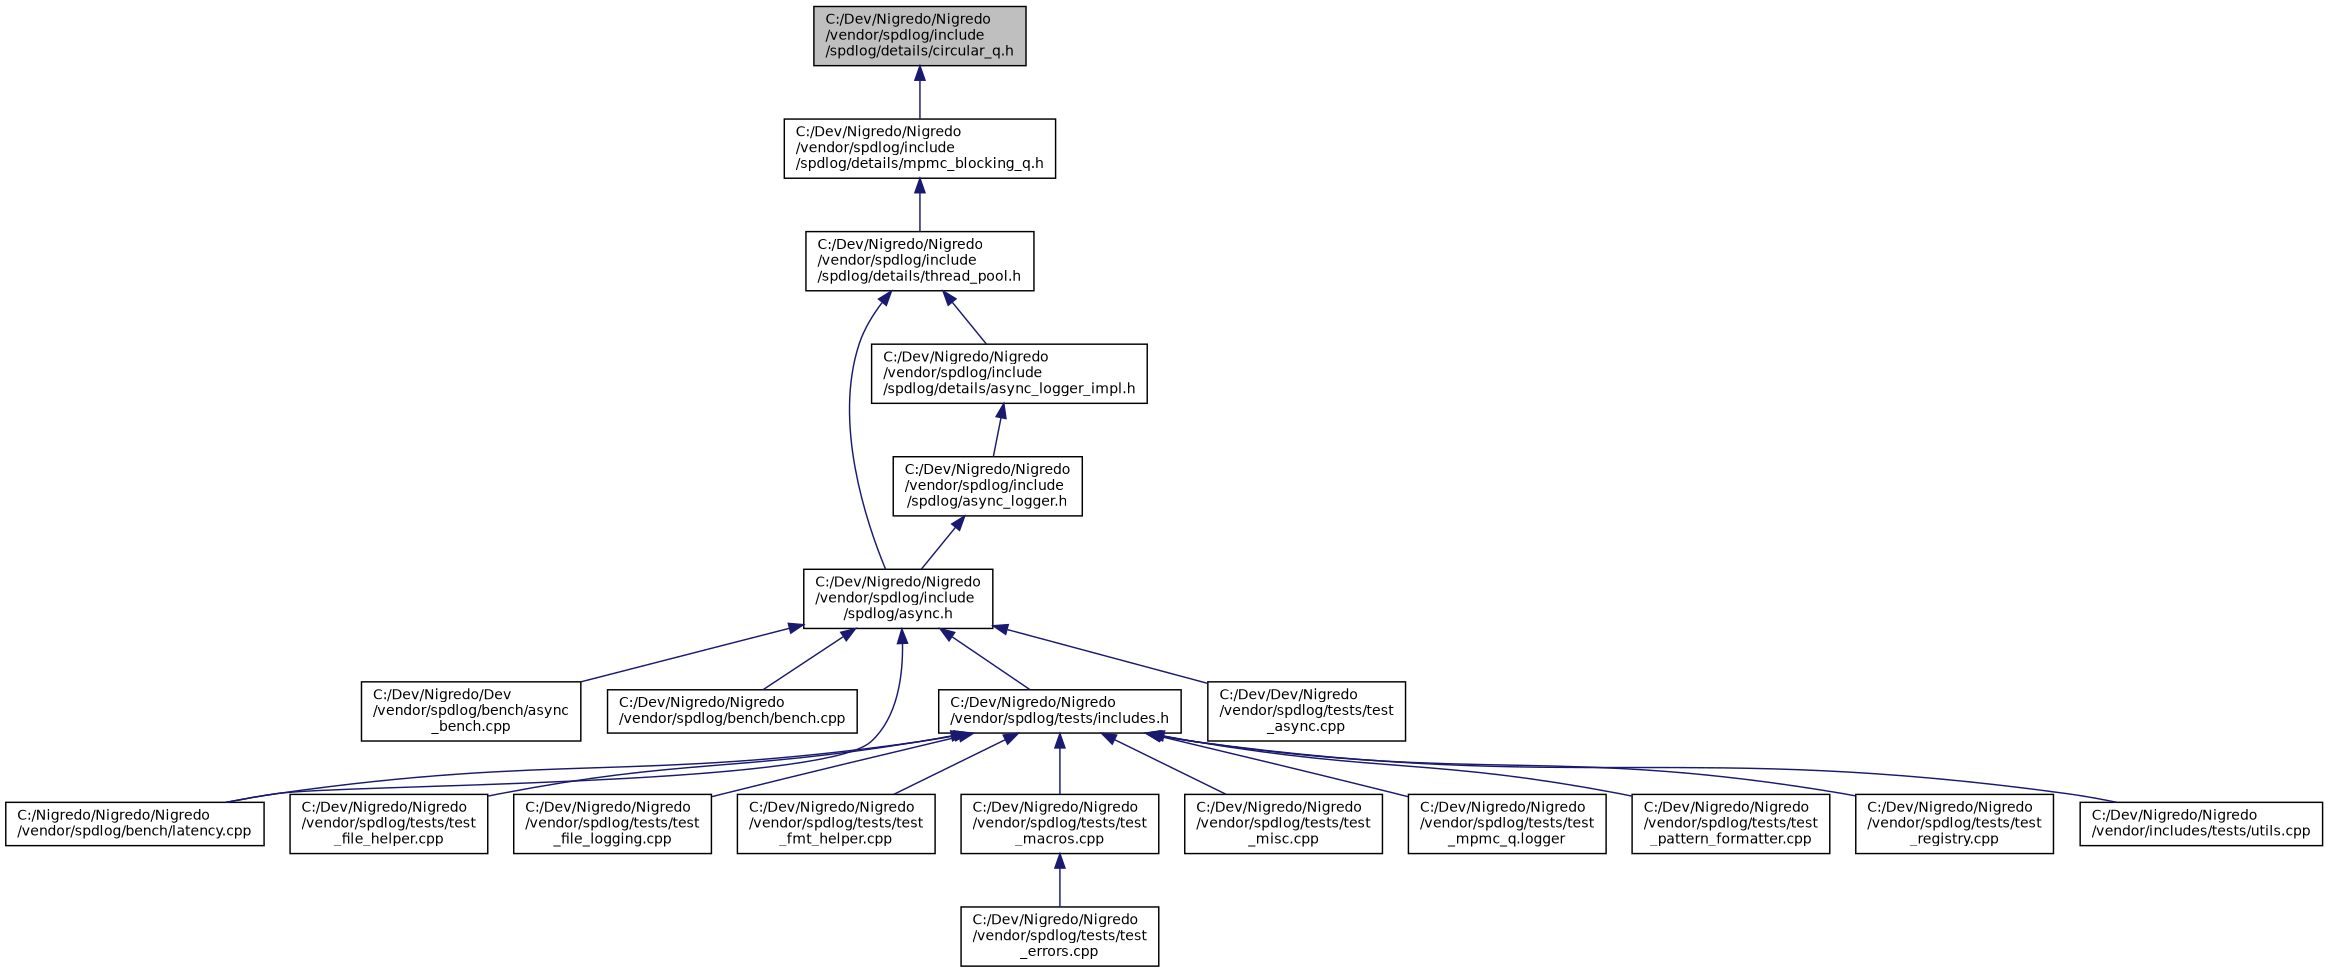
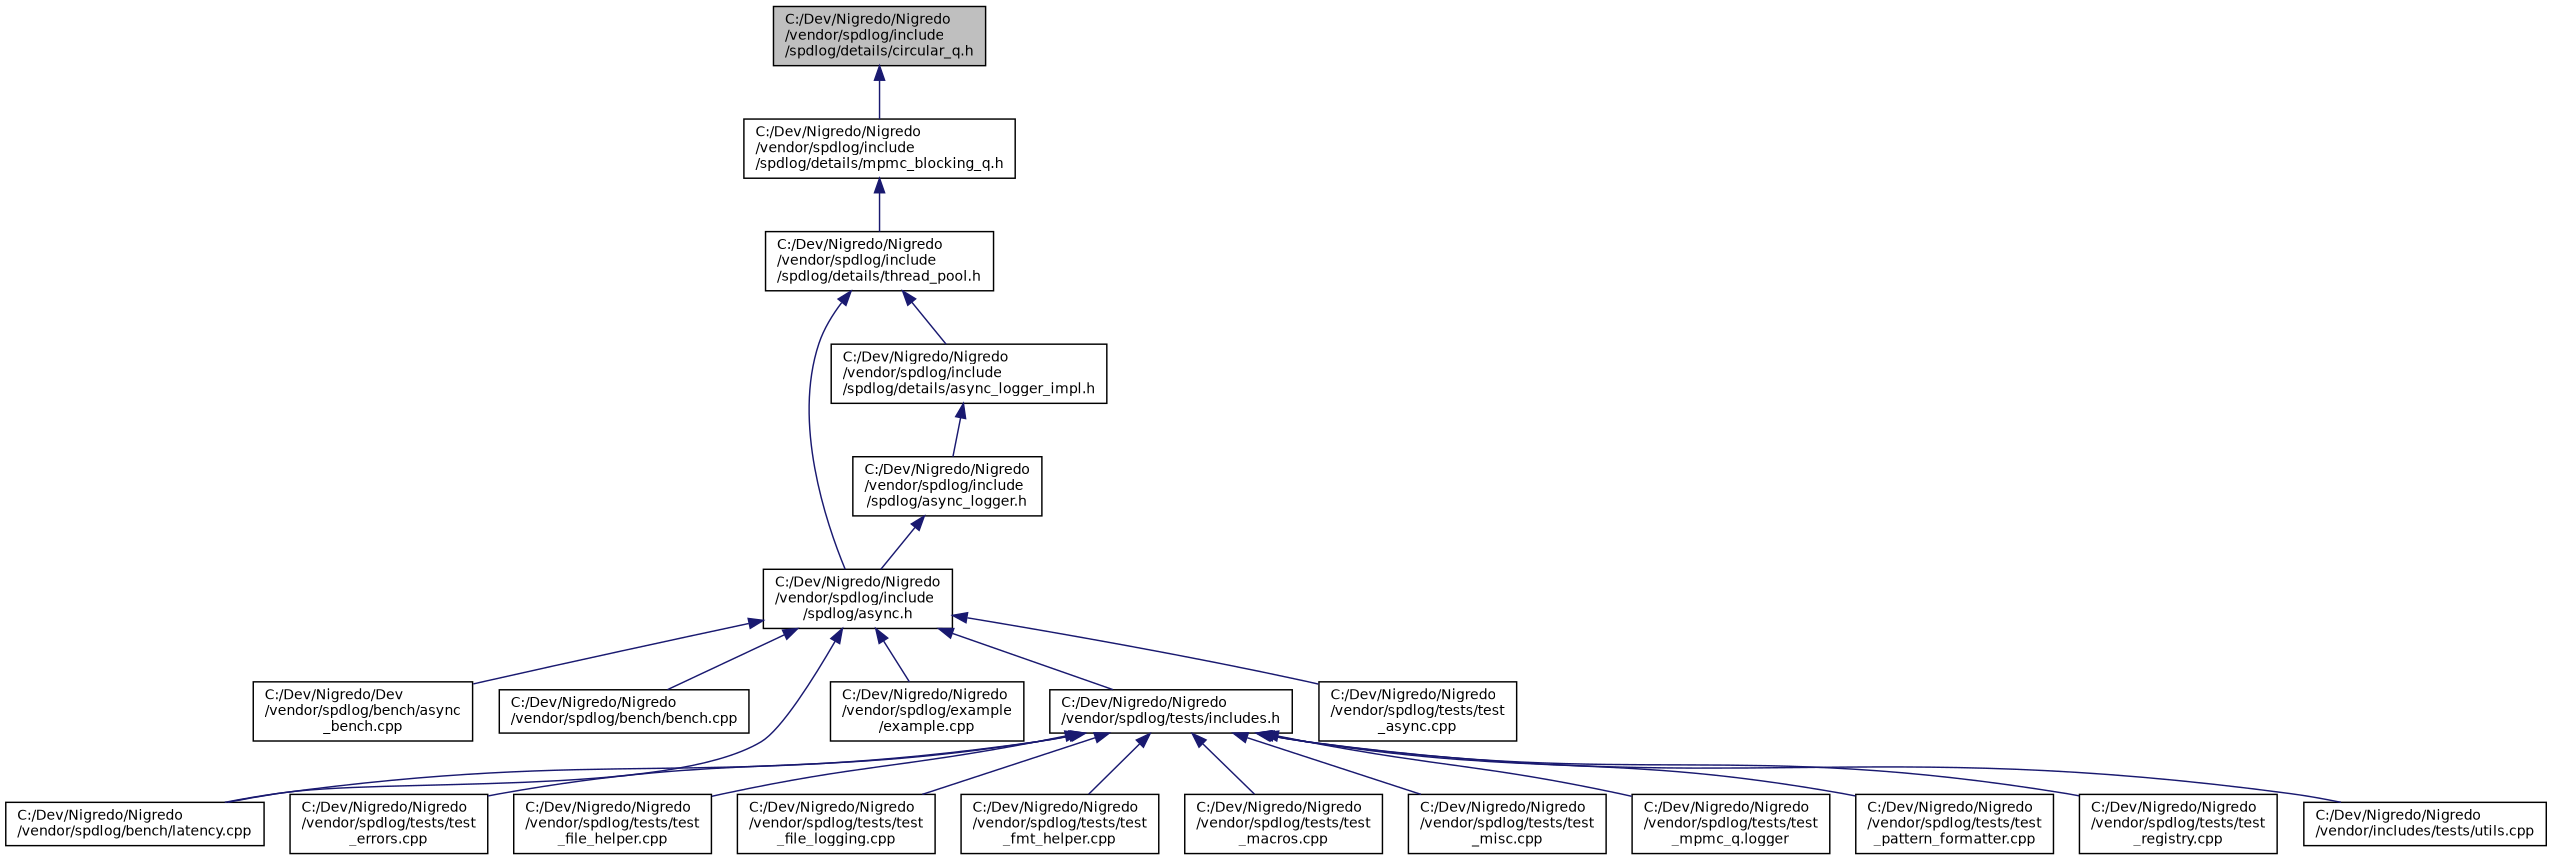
node "C:/Dev/Nigredo/Nigredo /vendor/spdlog/example /example.cpp": added
node "C:/Dev/Dev/Nigredo /vendor/spdlog/tests/test _async.cpp": label "C:/Dev/Dev/Nigredo /vendor/spdlog/tests/test _async.cpp" -> "C:/Dev/Nigredo/Nigredo /vendor/spdlog/tests/test _async.cpp"
node "C:/Nigredo/Nigredo/Nigredo /vendor/spdlog/bench/latency.cpp": label "C:/Nigredo/Nigredo/Nigredo /vendor/spdlog/bench/latency.cpp" -> "C:/Dev/Nigredo/Nigredo /vendor/spdlog/bench/latency.cpp"
edge "C:/Dev/Nigredo/Nigredo /vendor/spdlog/tests/test _errors.cpp" -> "C:/Dev/Nigredo/Nigredo /vendor/spdlog/tests/test _macros.cpp": now "C:/Dev/Nigredo/Nigredo /vendor/spdlog/tests/test _errors.cpp" -> "C:/Dev/Nigredo/Nigredo /vendor/spdlog/tests/includes.h"
